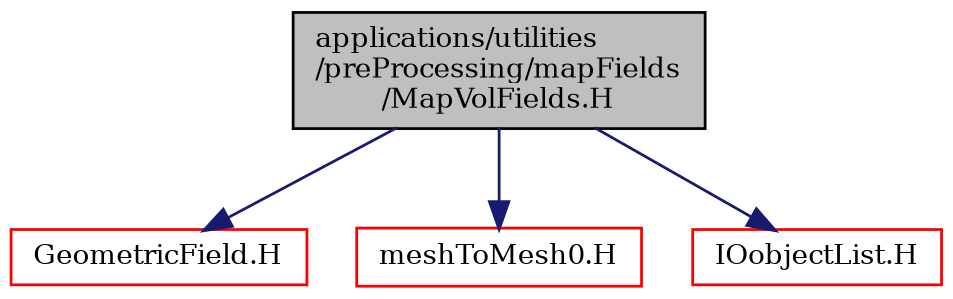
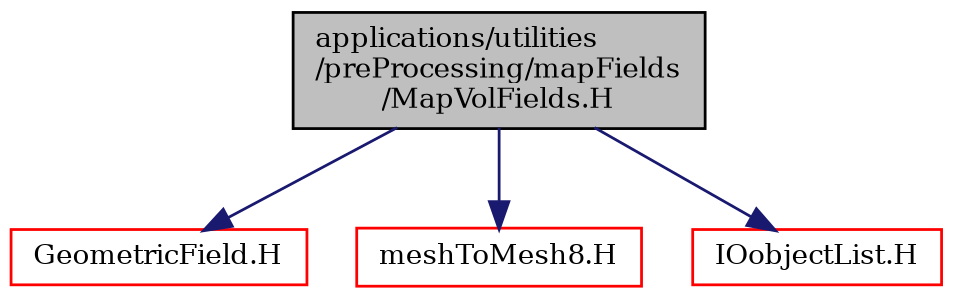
node "meshToMesh0.H": label "meshToMesh0.H" -> "meshToMesh8.H"
